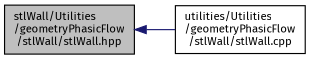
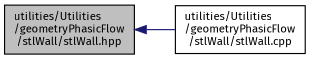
node "stlWall/Utilities /geometryPhasicFlow /stlWall/stlWall.hpp": label "stlWall/Utilities /geometryPhasicFlow /stlWall/stlWall.hpp" -> "utilities/Utilities /geometryPhasicFlow /stlWall/stlWall.hpp"
